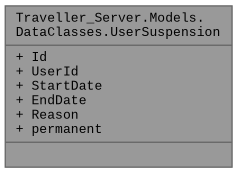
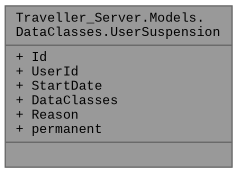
node "Traveller_Server.Models.": text "+ EndDate" -> "+ DataClasses"
